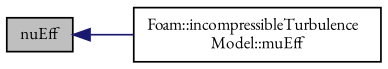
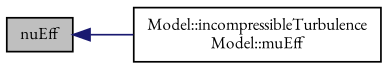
node "Foam::incompressibleTurbulence Model::muEff": label "Foam::incompressibleTurbulence Model::muEff" -> "Model::incompressibleTurbulence Model::muEff"
